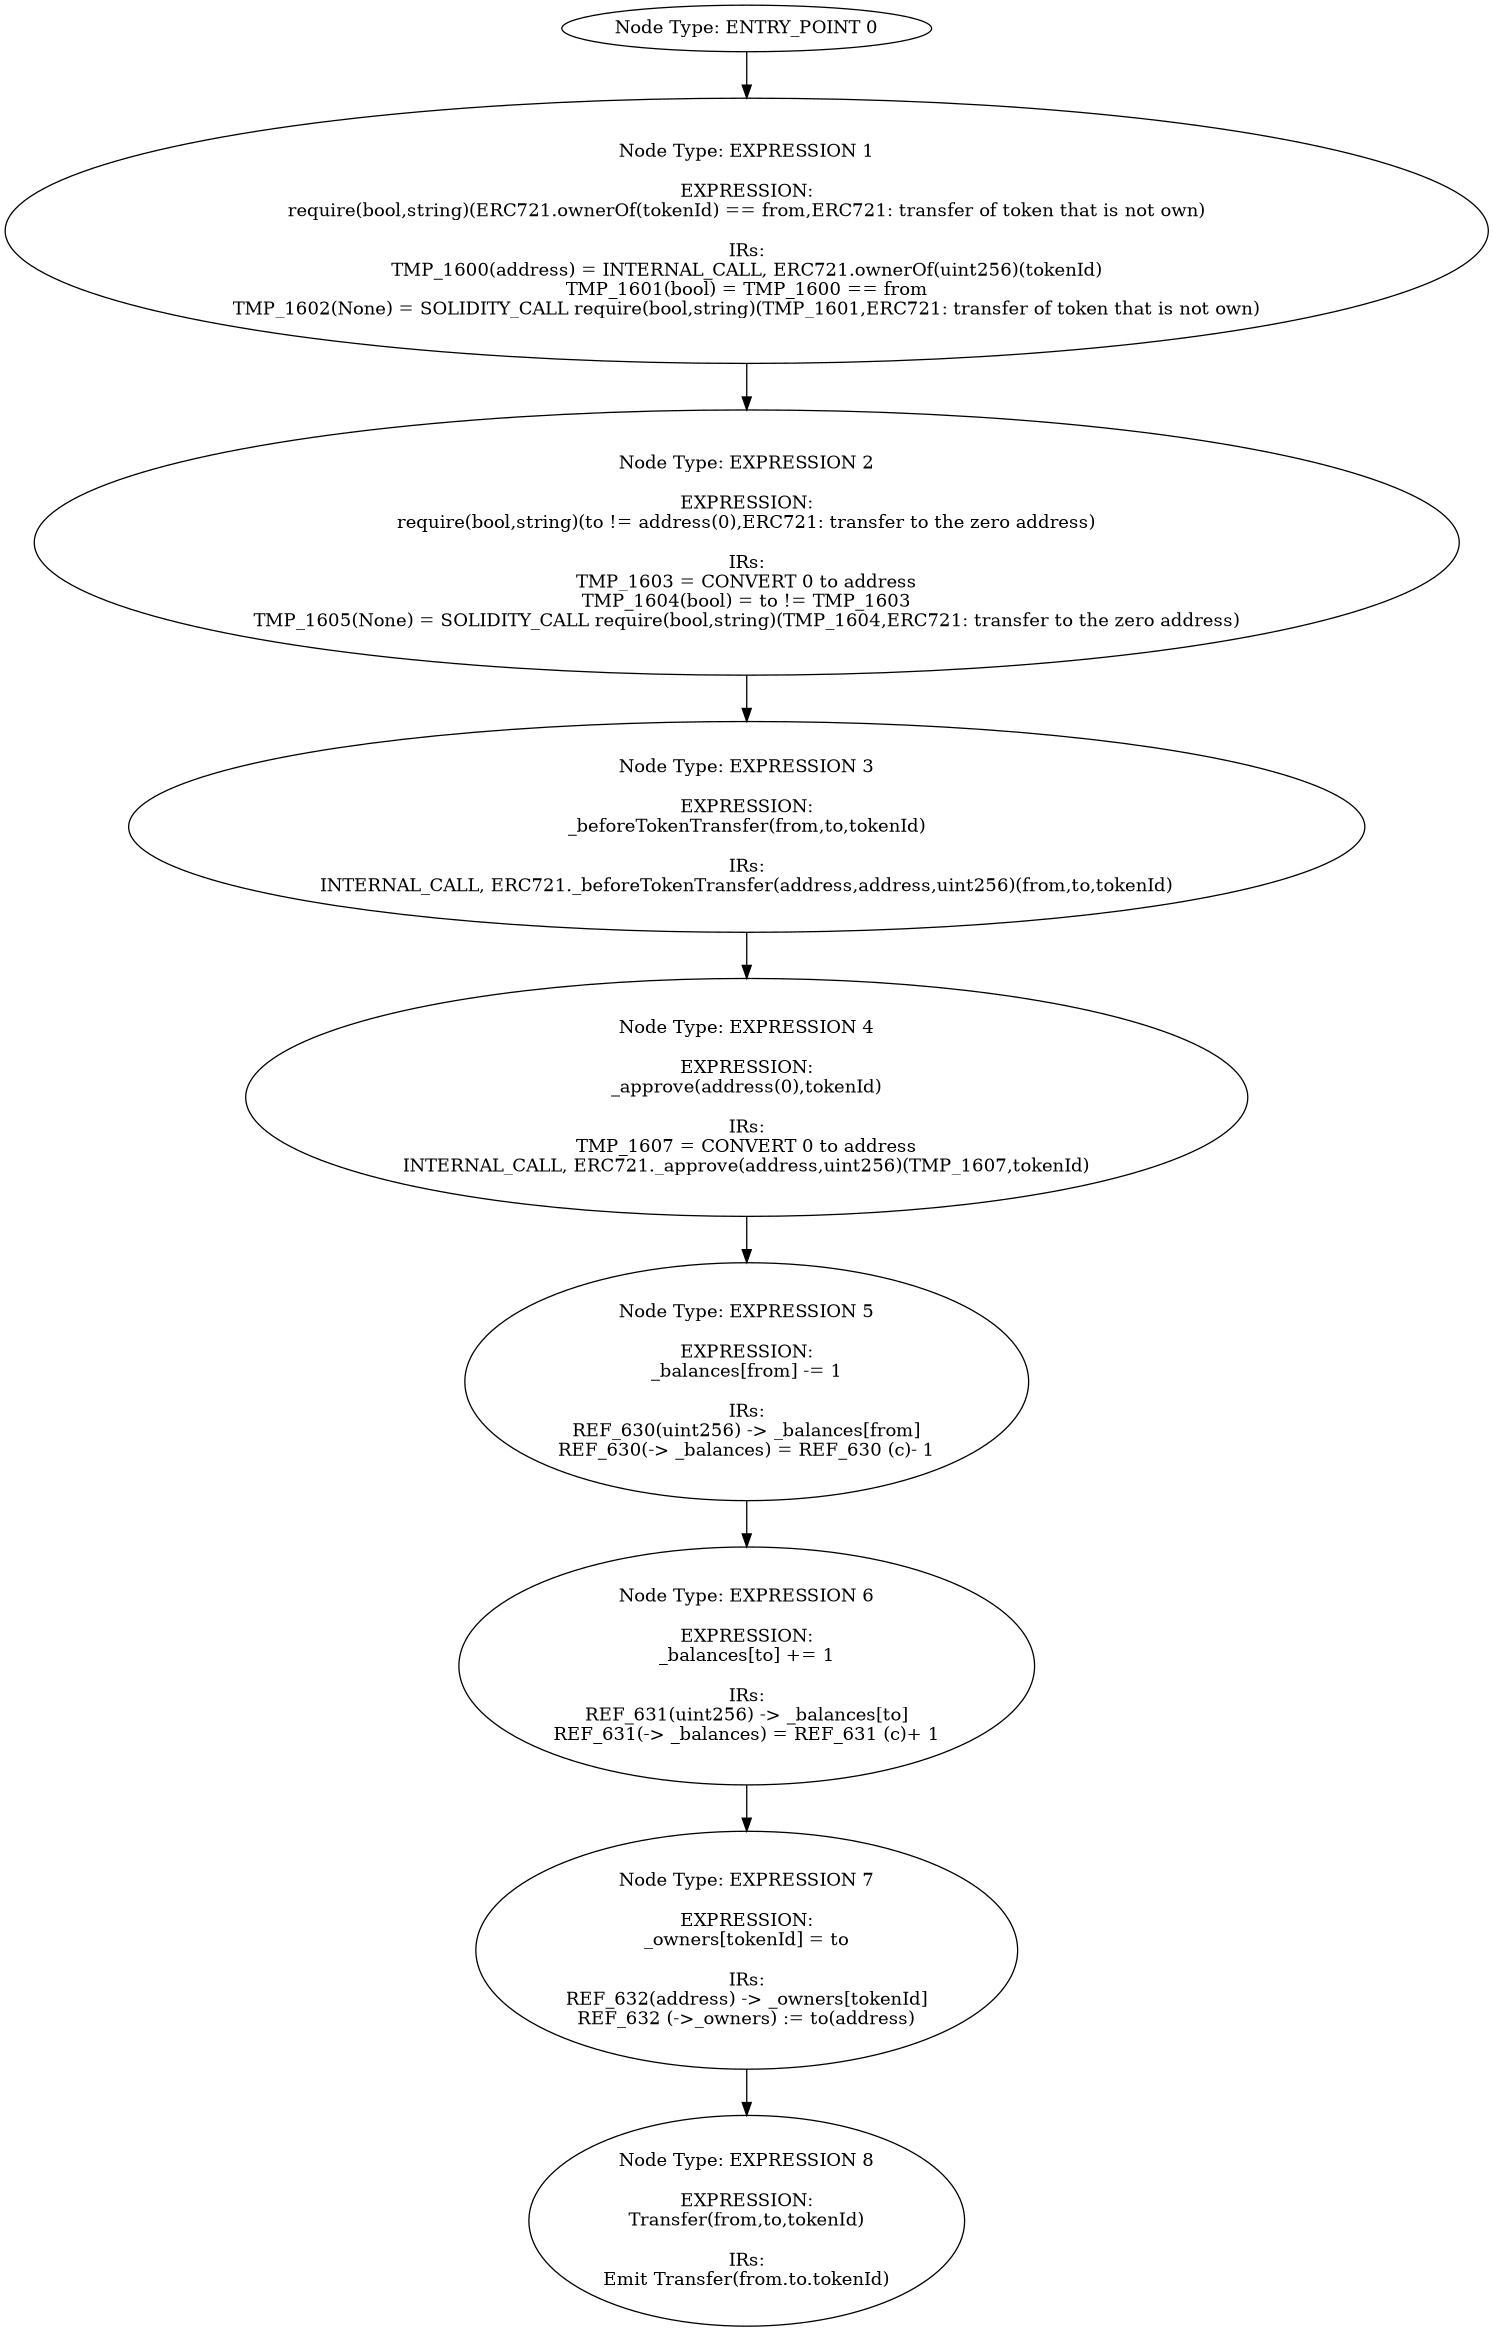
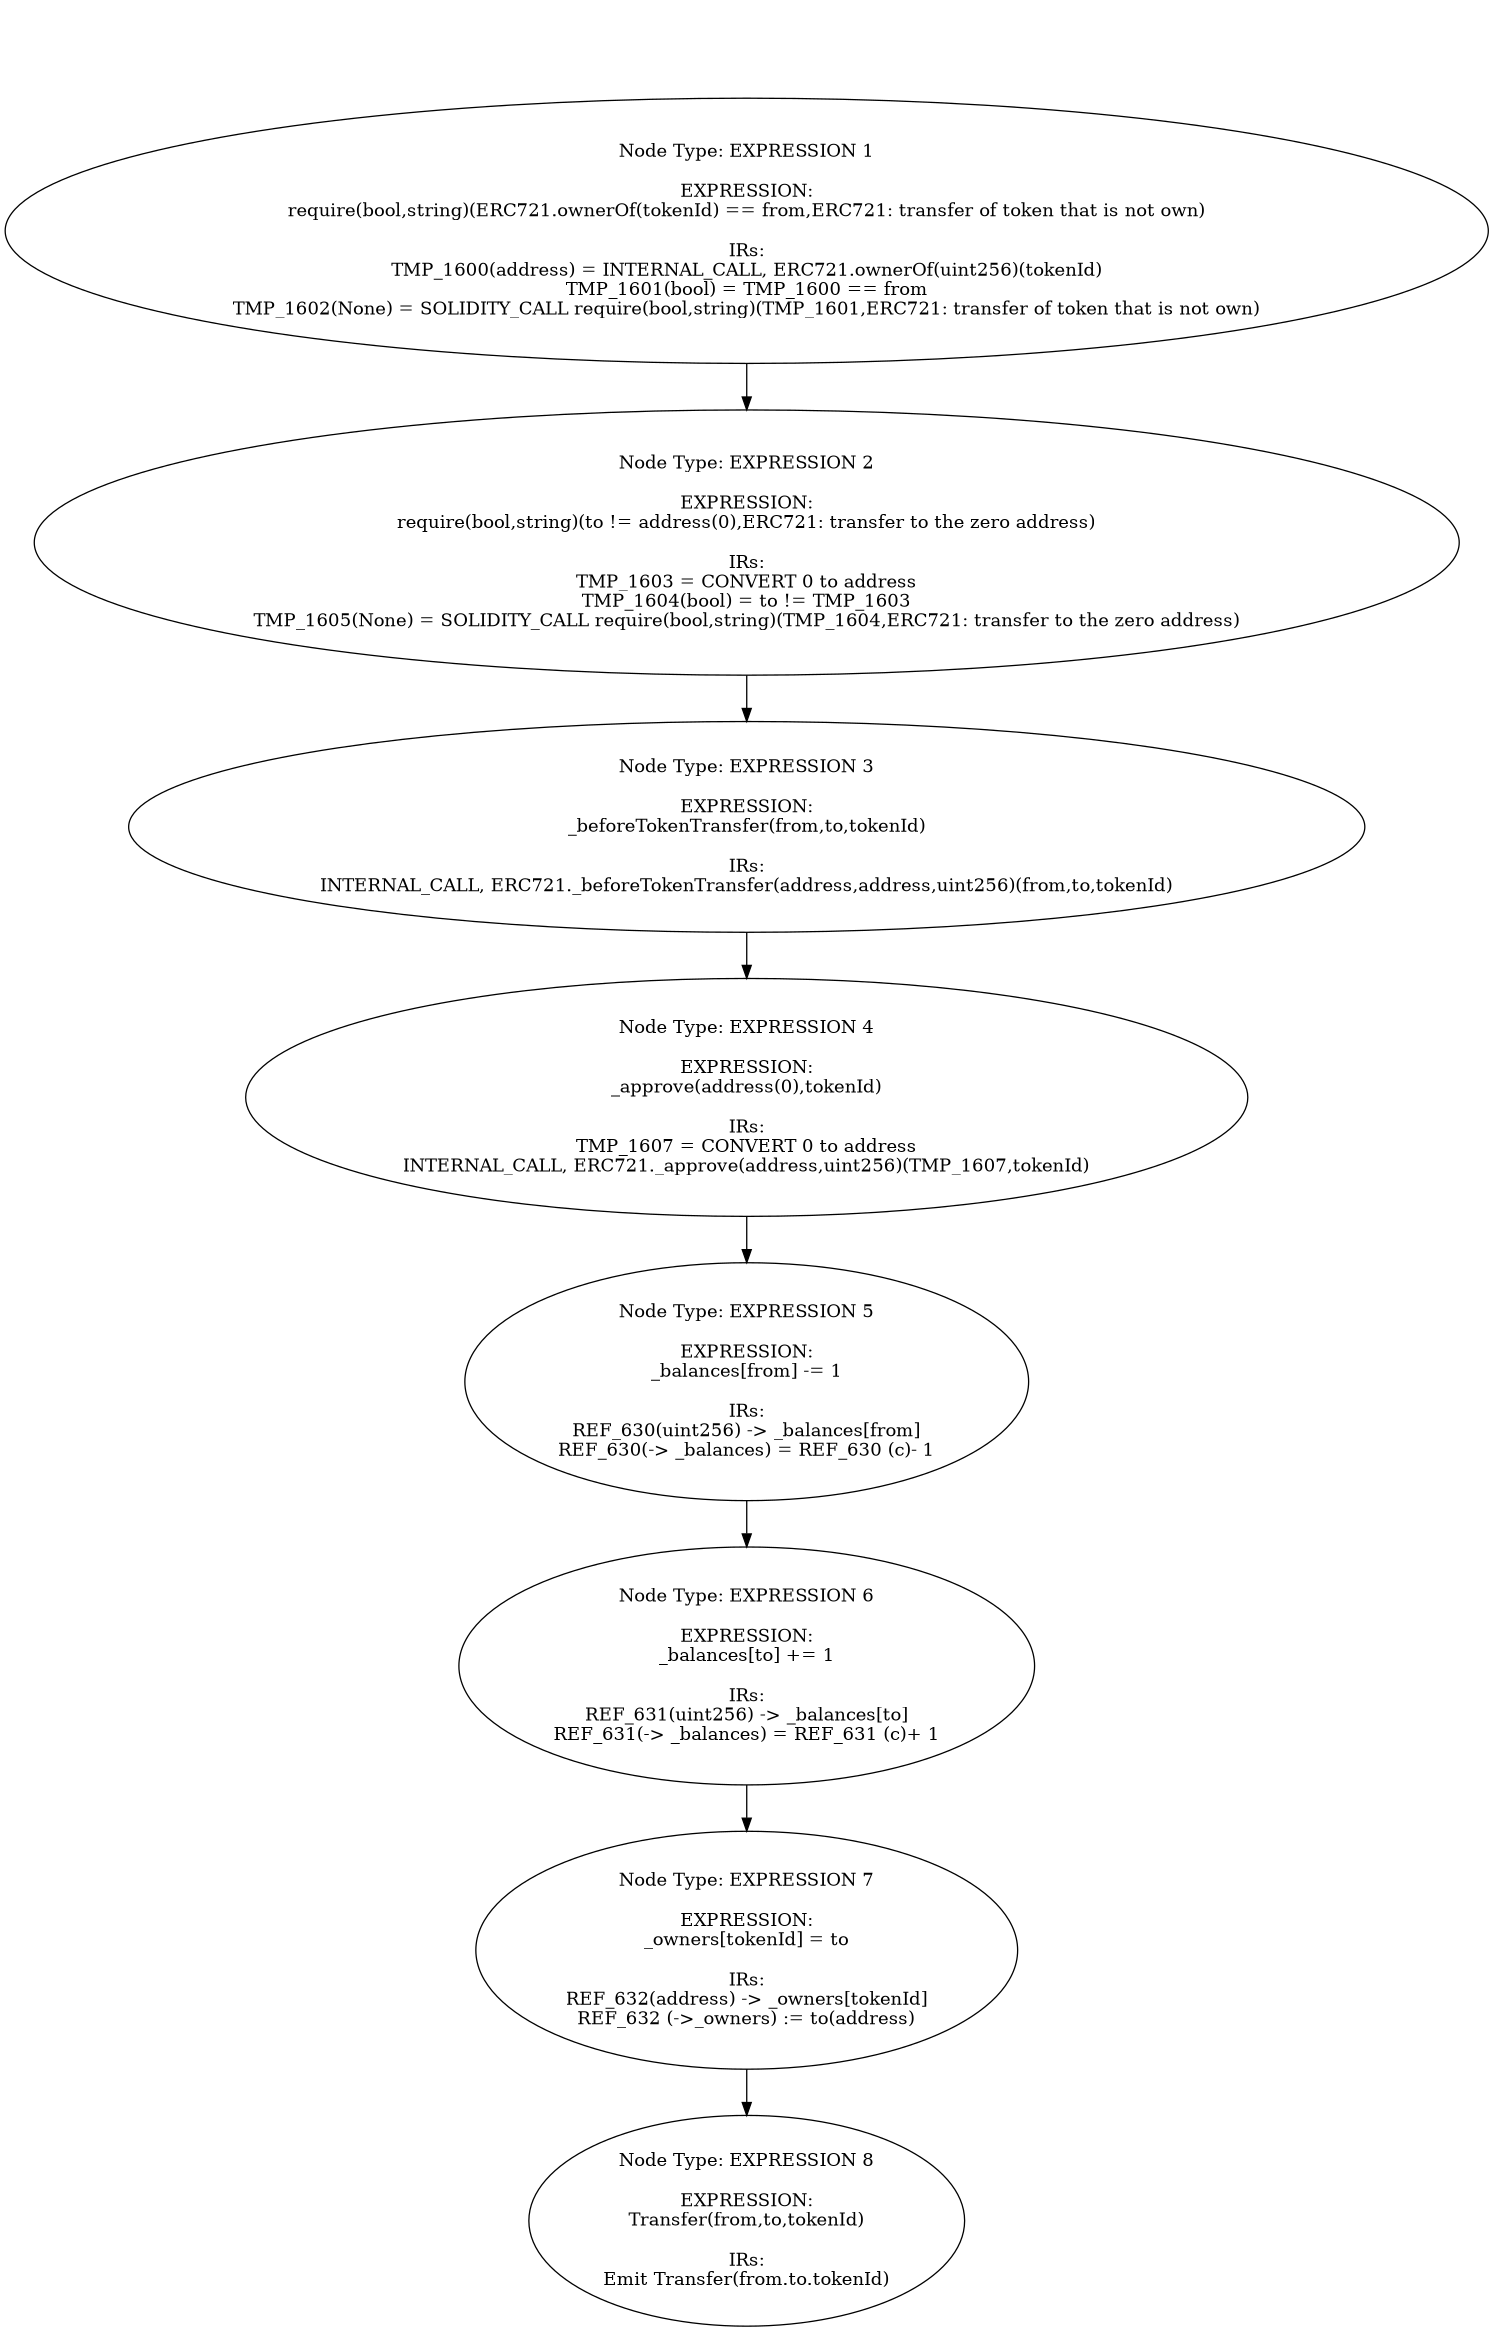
node "Node Type: ENTRY_POINT 0": removed
